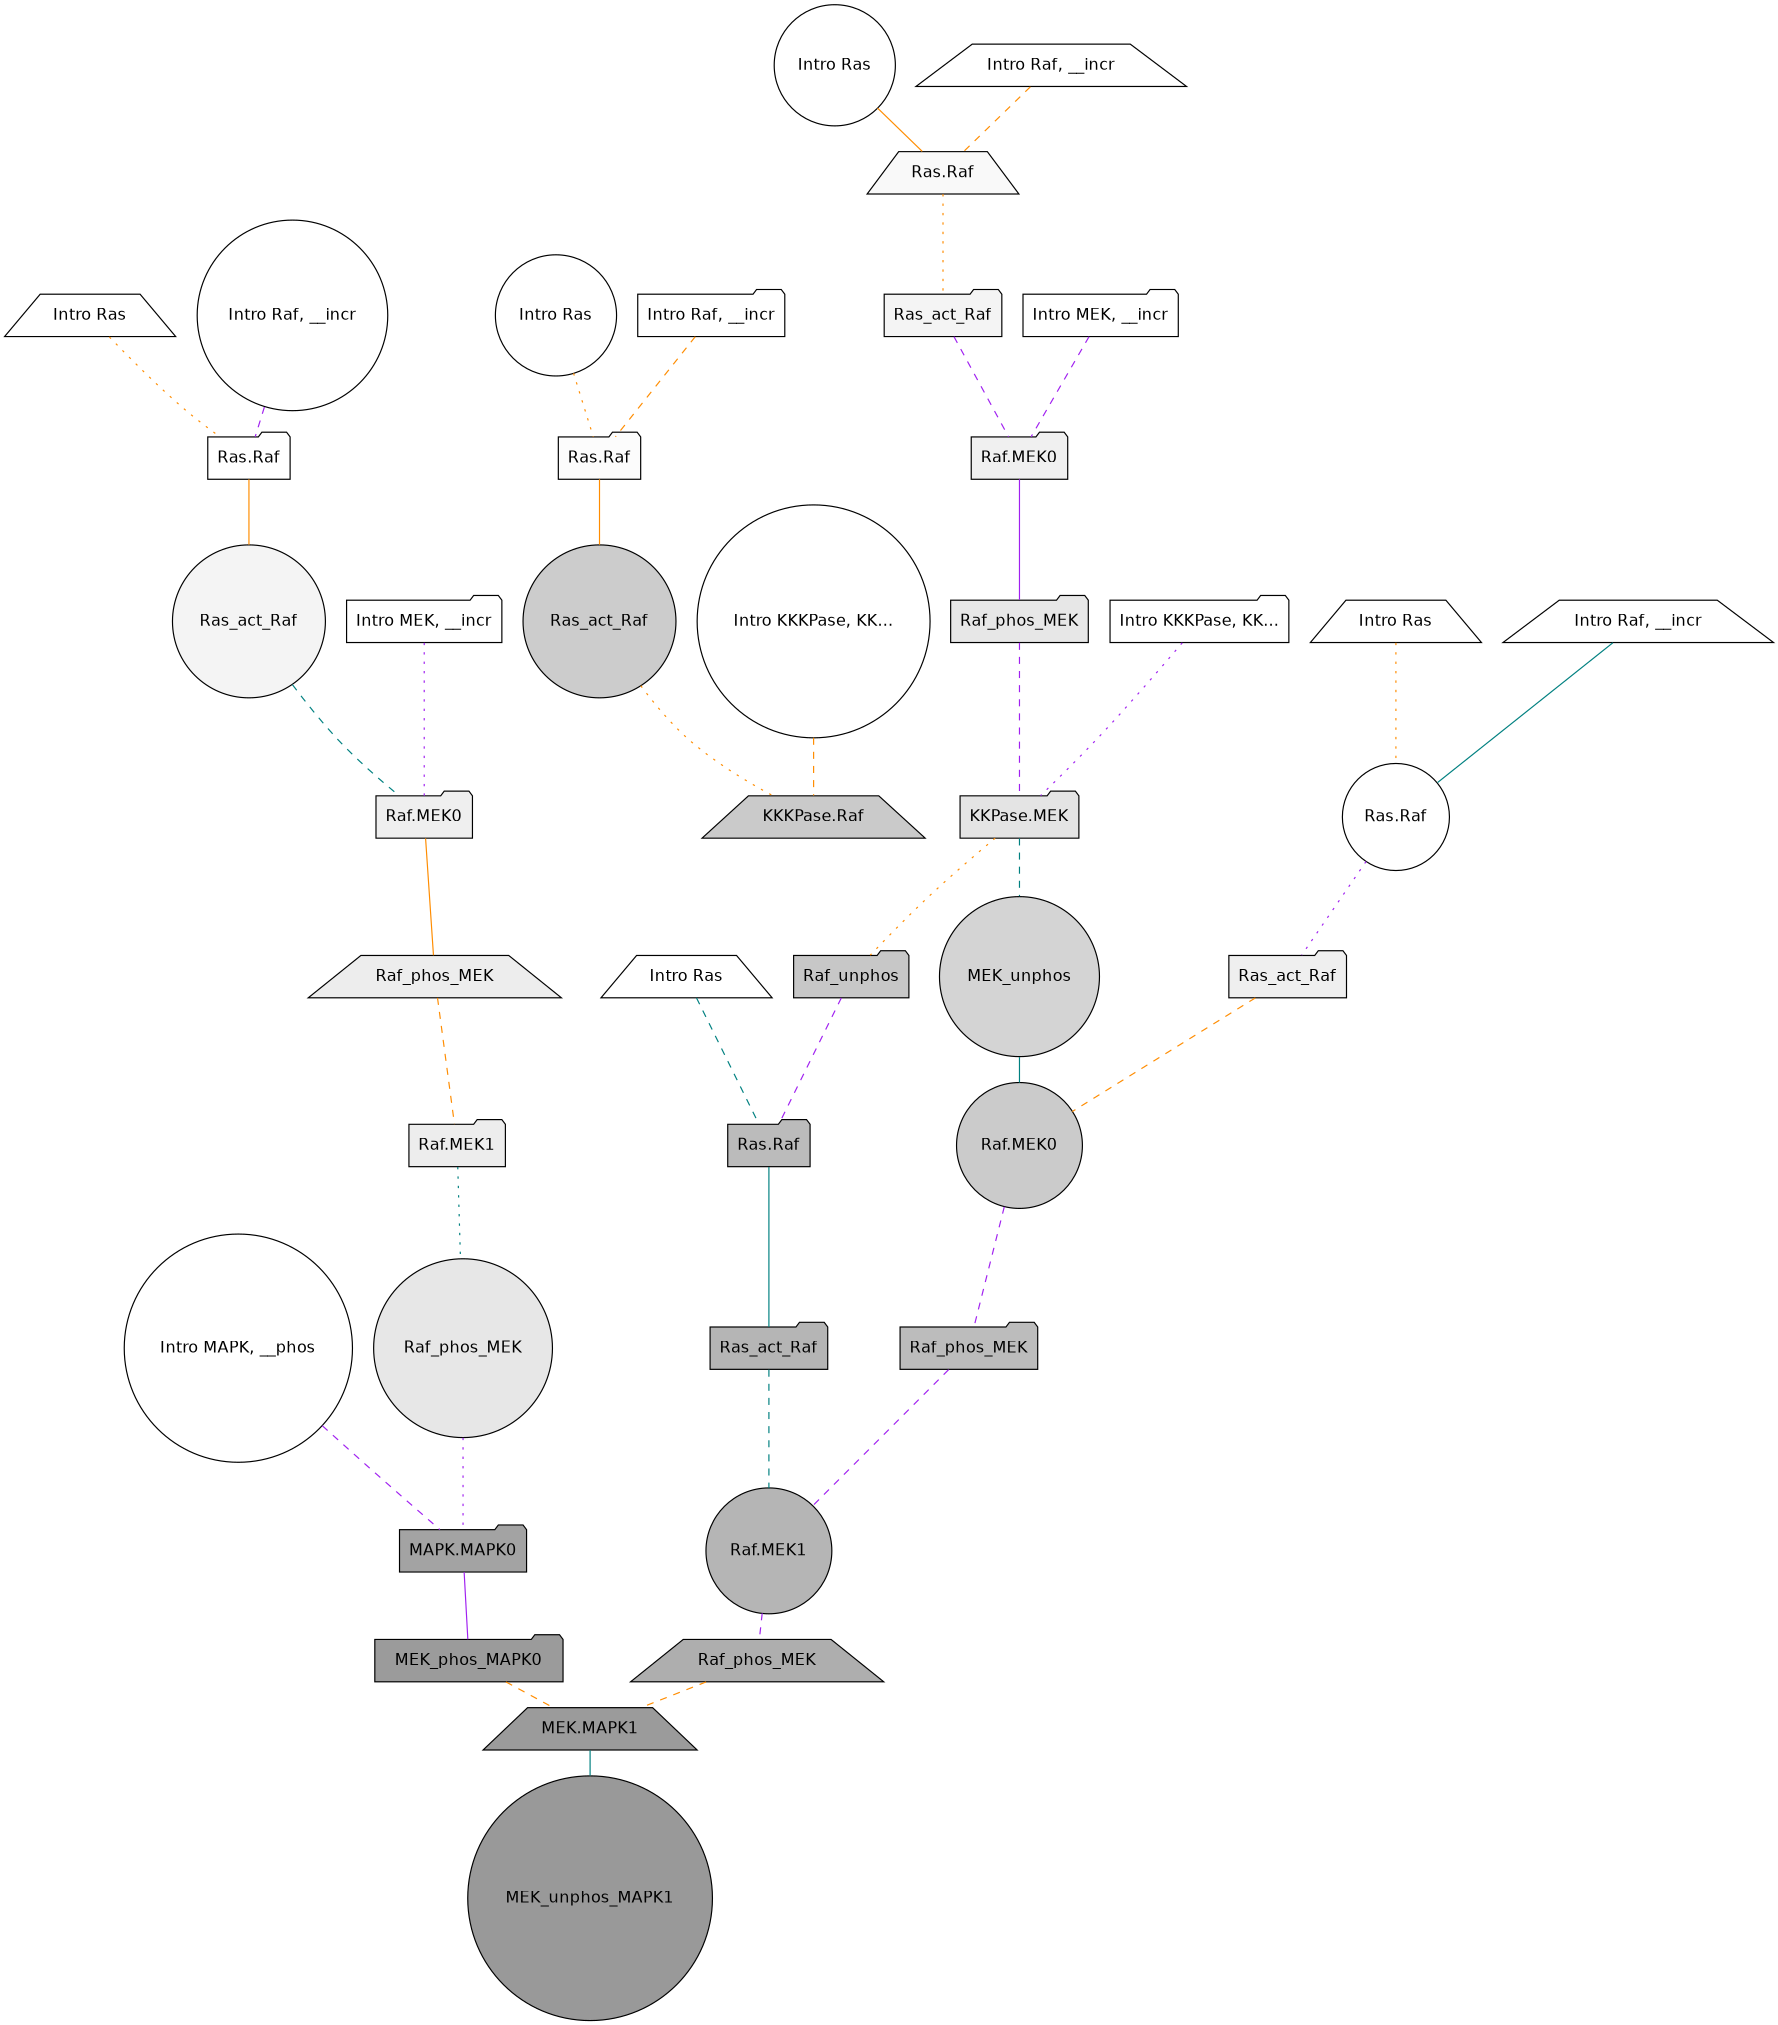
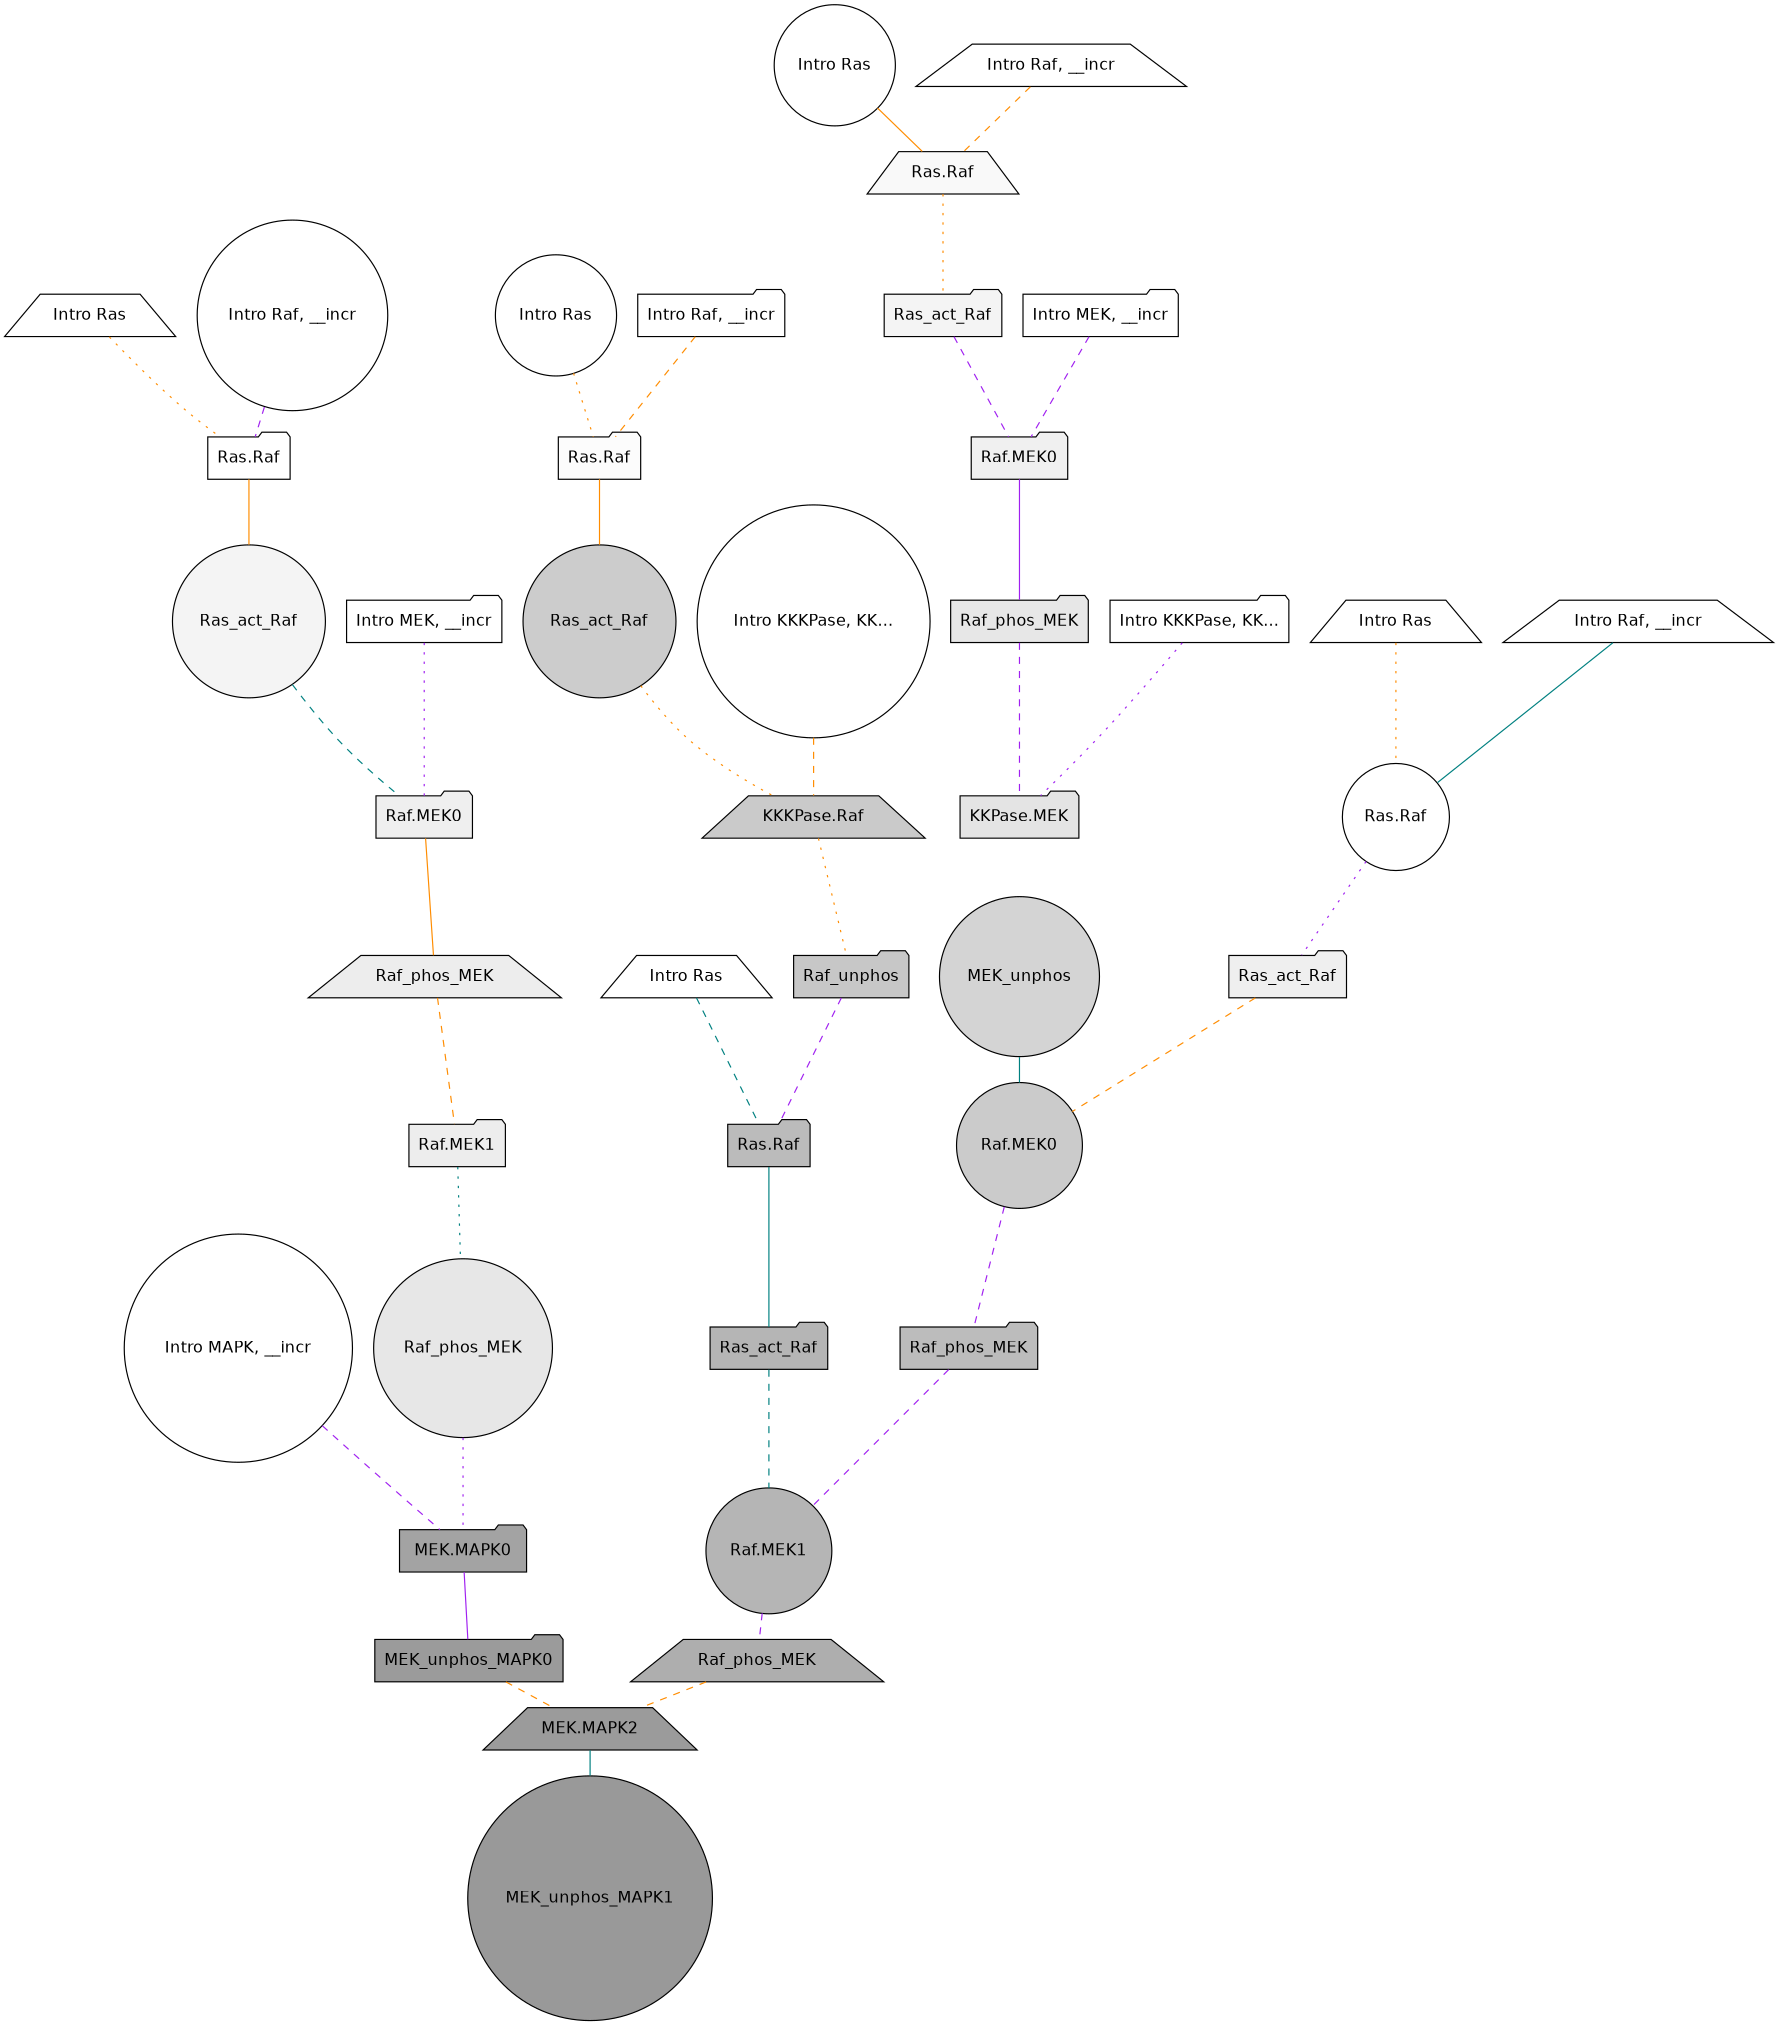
edge "KKPase.MEK" -- "MEK_unphos": removed
edge "KKPase.MEK" -- "Raf_unphos": now "KKKPase.Raf" -- "Raf_unphos"
node "Intro MAPK, __phos": label "Intro MAPK, __phos" -> "Intro MAPK, __incr"
node "MAPK.MAPK0": label "MAPK.MAPK0" -> "MEK.MAPK0"
node "MEK_phos_MAPK0": label "MEK_phos_MAPK0" -> "MEK_unphos_MAPK0"
node "MEK.MAPK1": label "MEK.MAPK1" -> "MEK.MAPK2"
